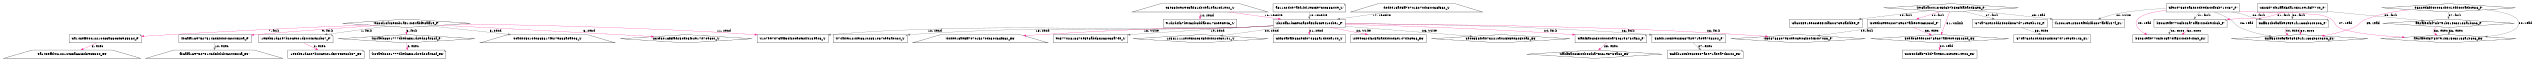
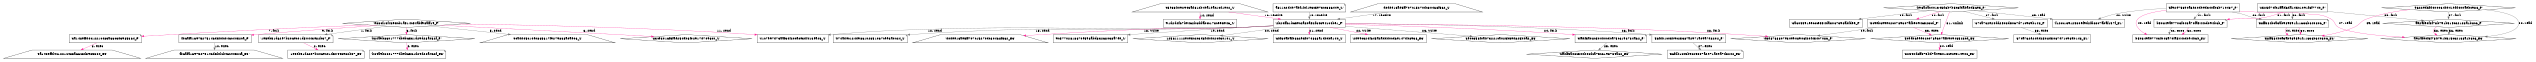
edge "'5f92e75690a6e20d9ed340fb3b710487_P'" -> "'58ff584bca3ab989591f11636b640806_F2'": removed, label "46: read"
edge "'cfadf5a08c500b0cdca75c6193734a62_P'" -> "'cfadf5a08c500b0cdca75c6193734a62_F3'": color deeppink -> gray40
